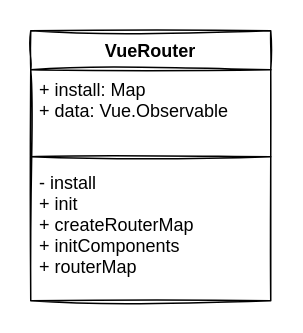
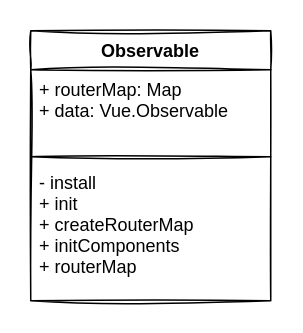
node "VueRouter": label "VueRouter" -> "Observable"
node "+ install: Map + data: Vue.Observable": label "+ install: Map + data: Vue.Observable" -> "+ routerMap: Map + data: Vue.Observable"
